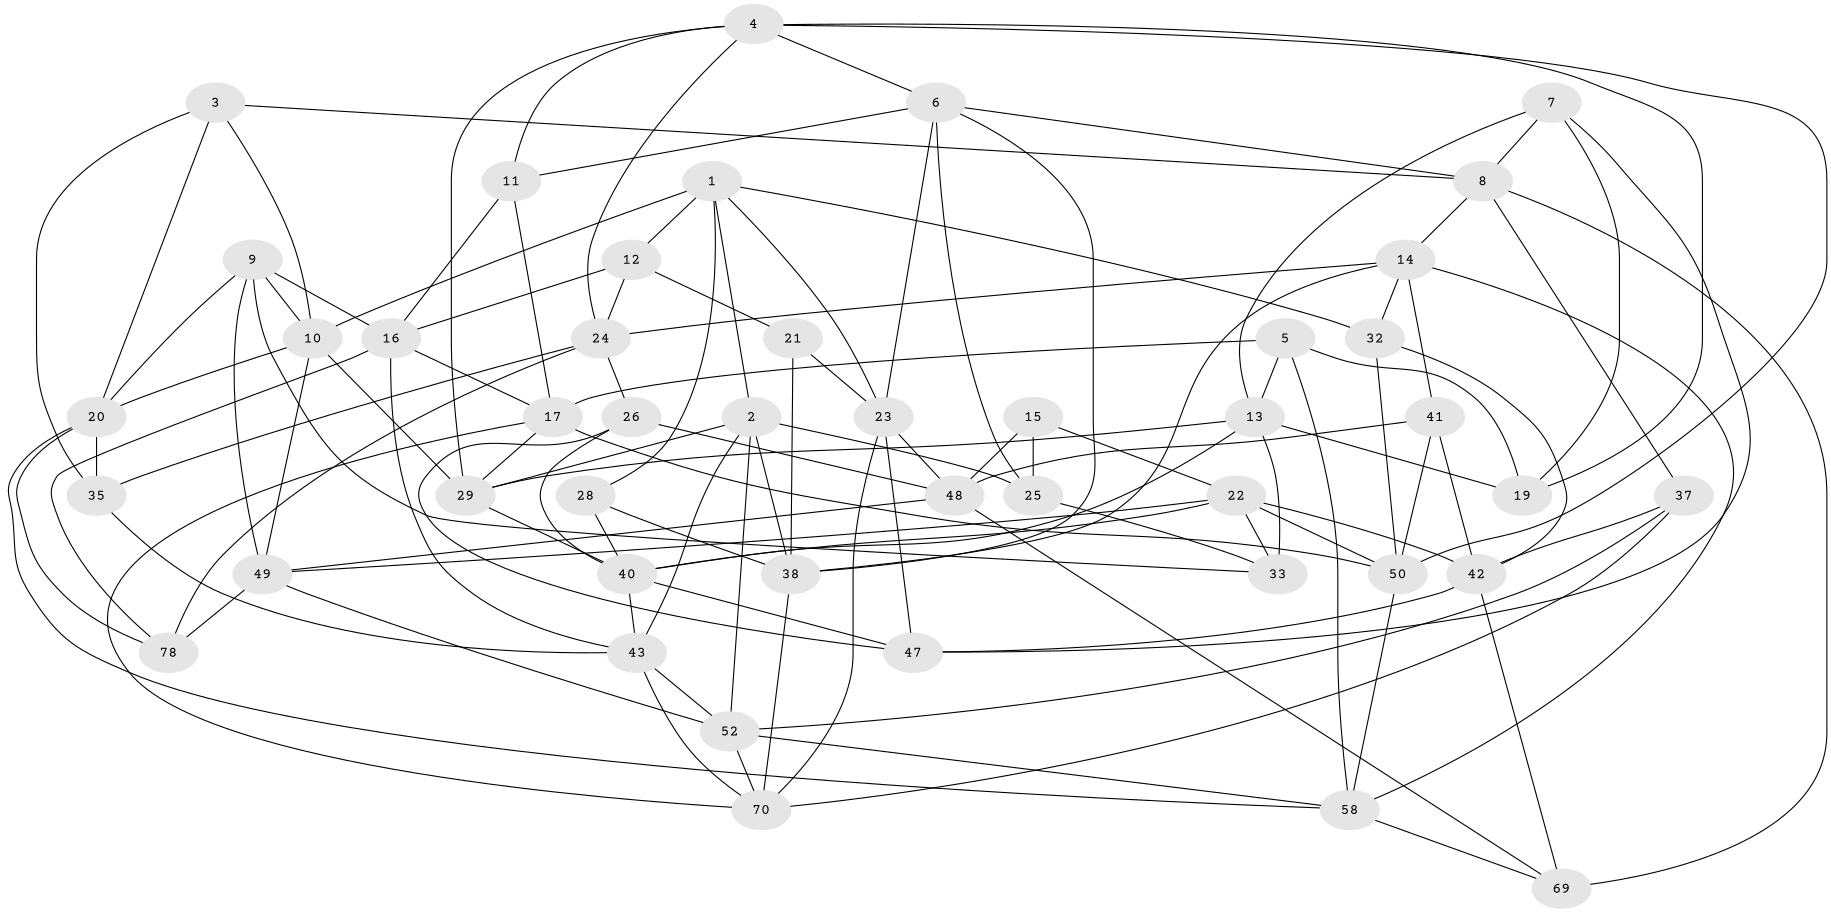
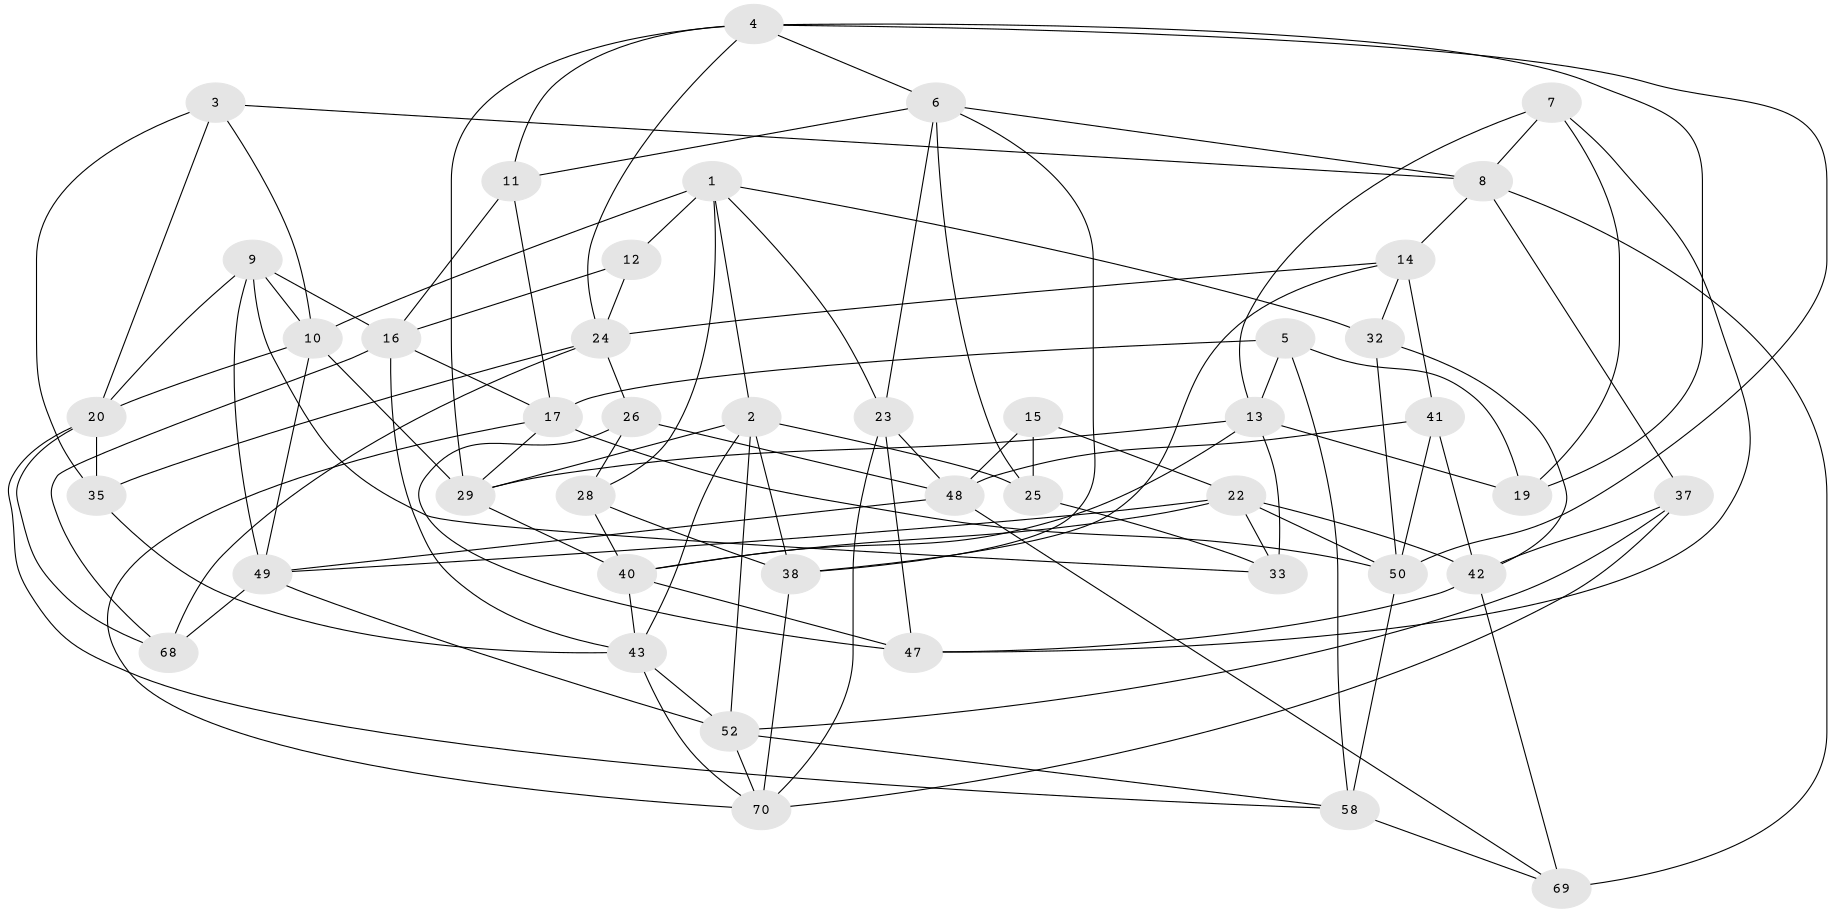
node "21": removed
edge "26" -- "40": now "26" -- "28"
edge "14" -- "58": removed
node "78": label "78" -> "68"
